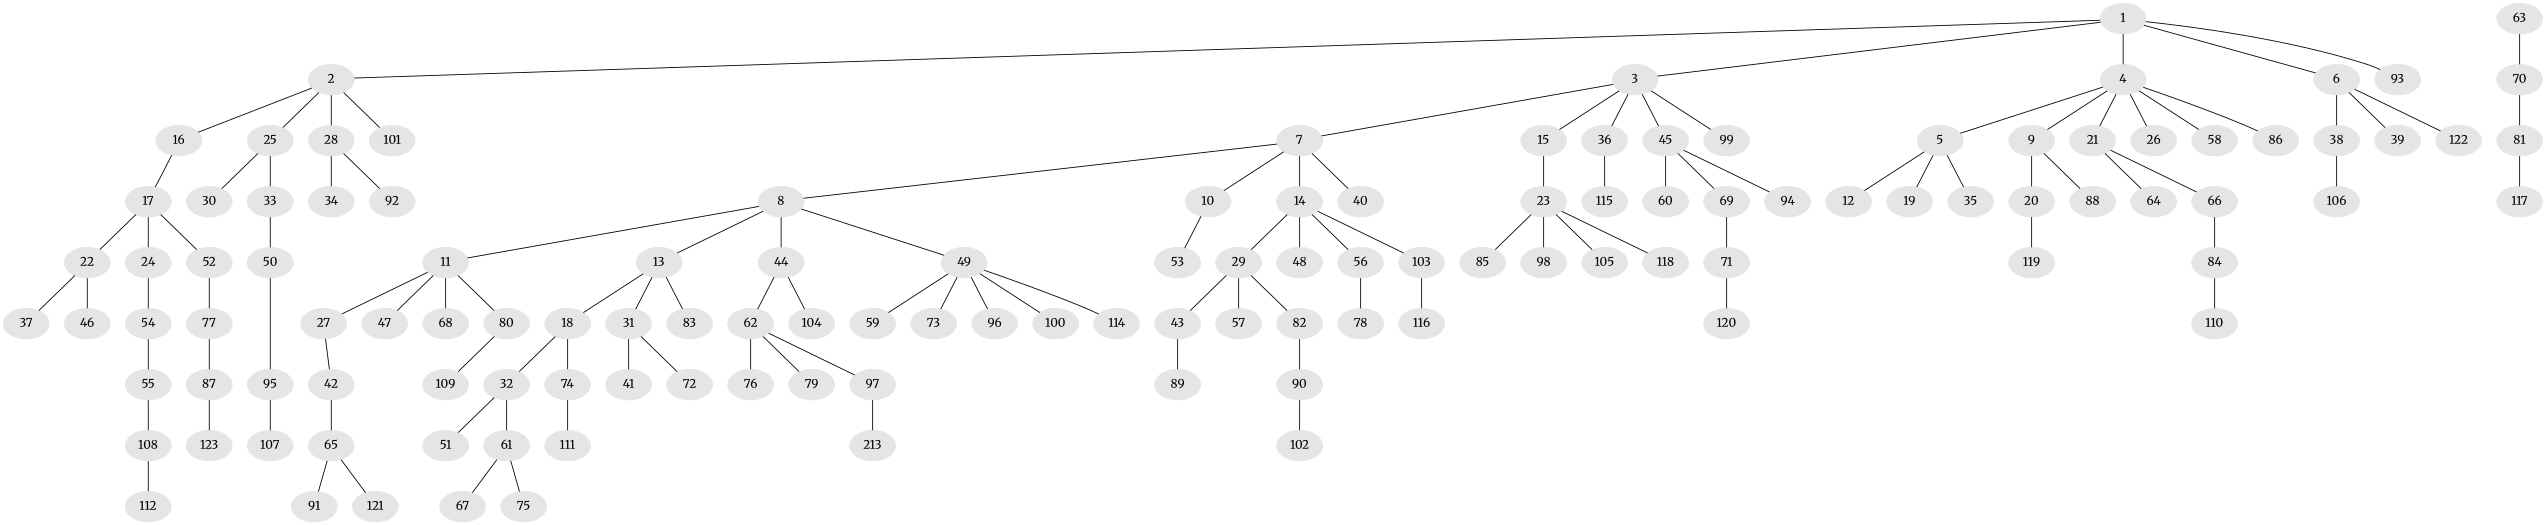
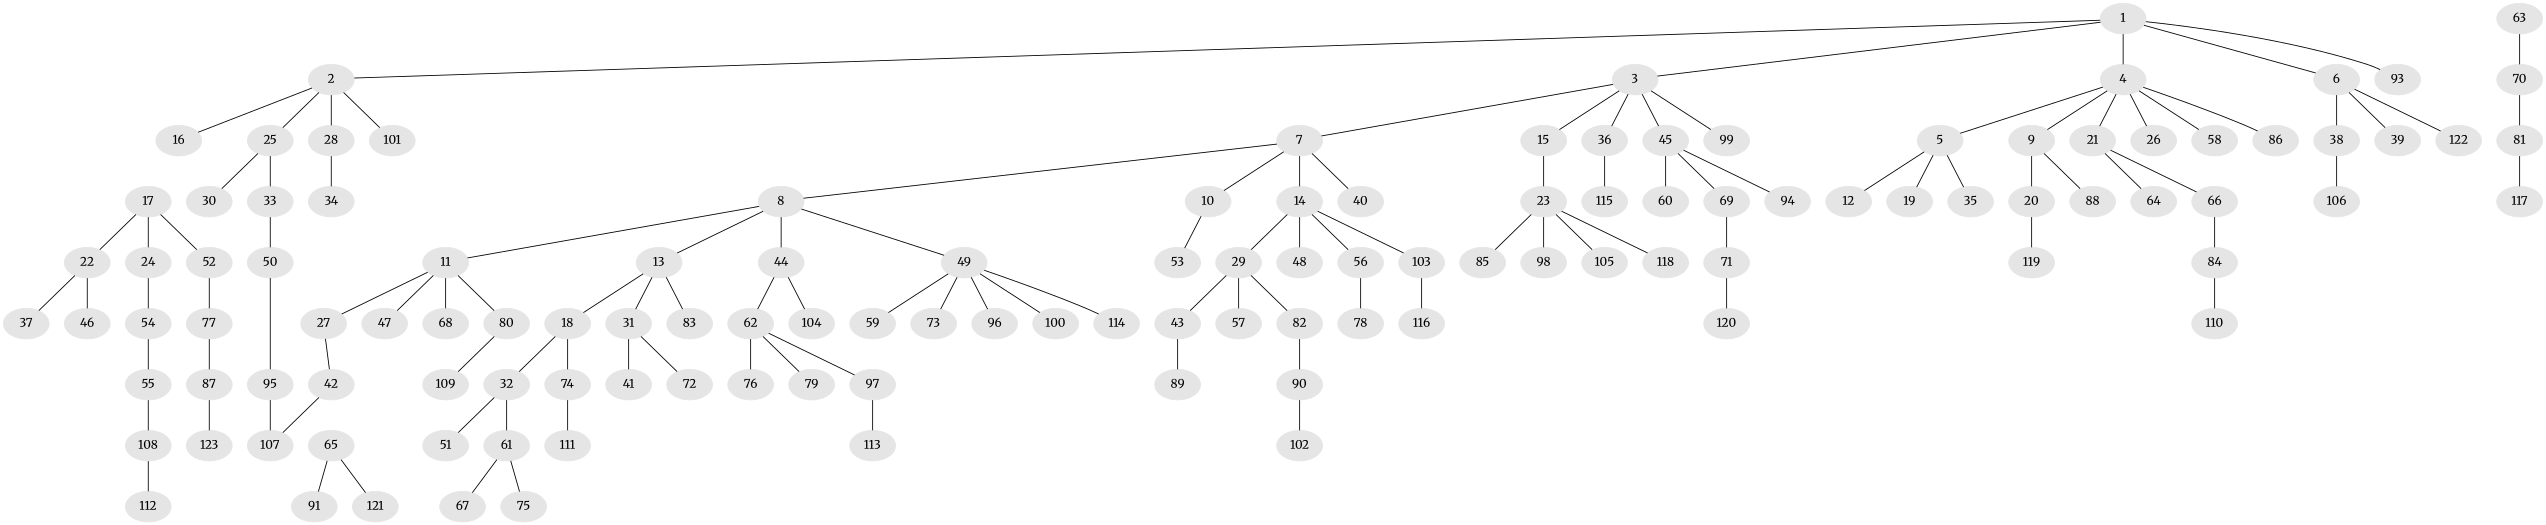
edge "16" -- "17": removed
node "92": removed
edge "42" -- "65": now "42" -- "107"
node "213": label "213" -> "113"
